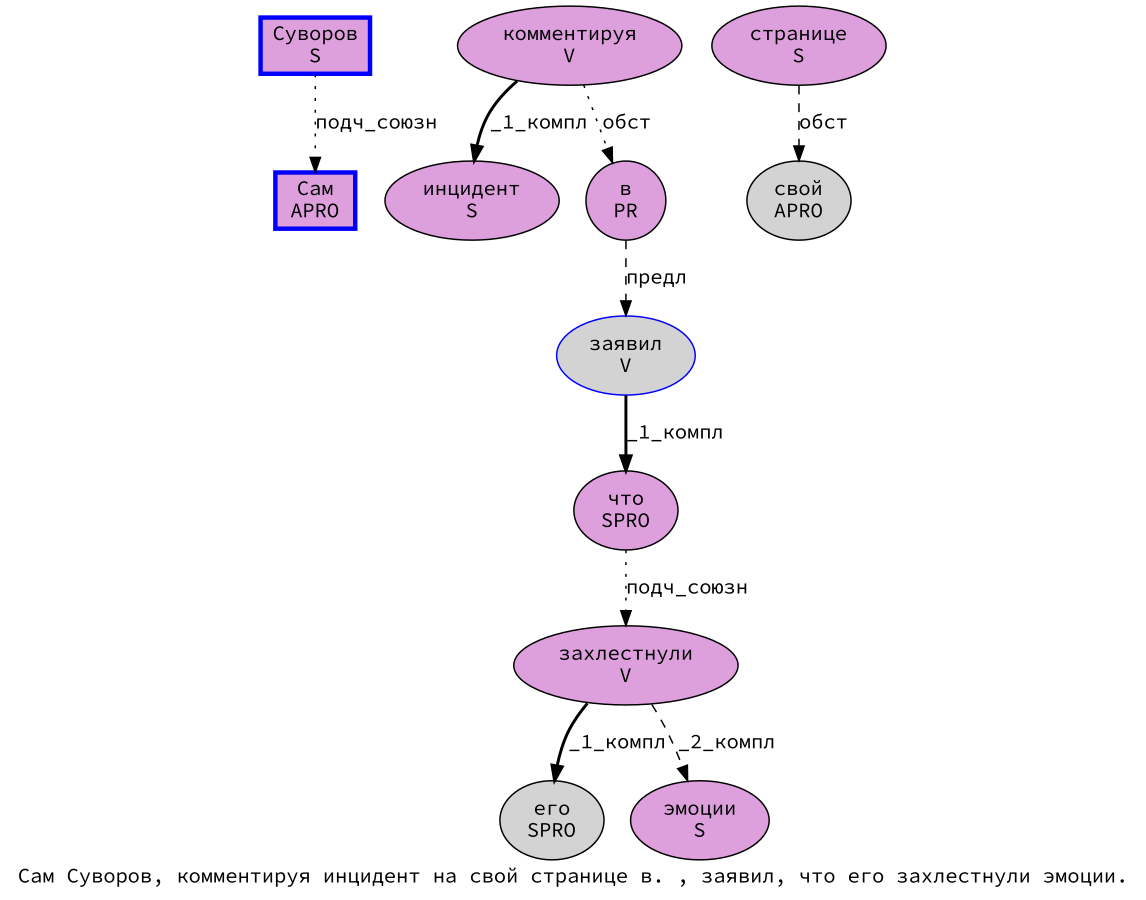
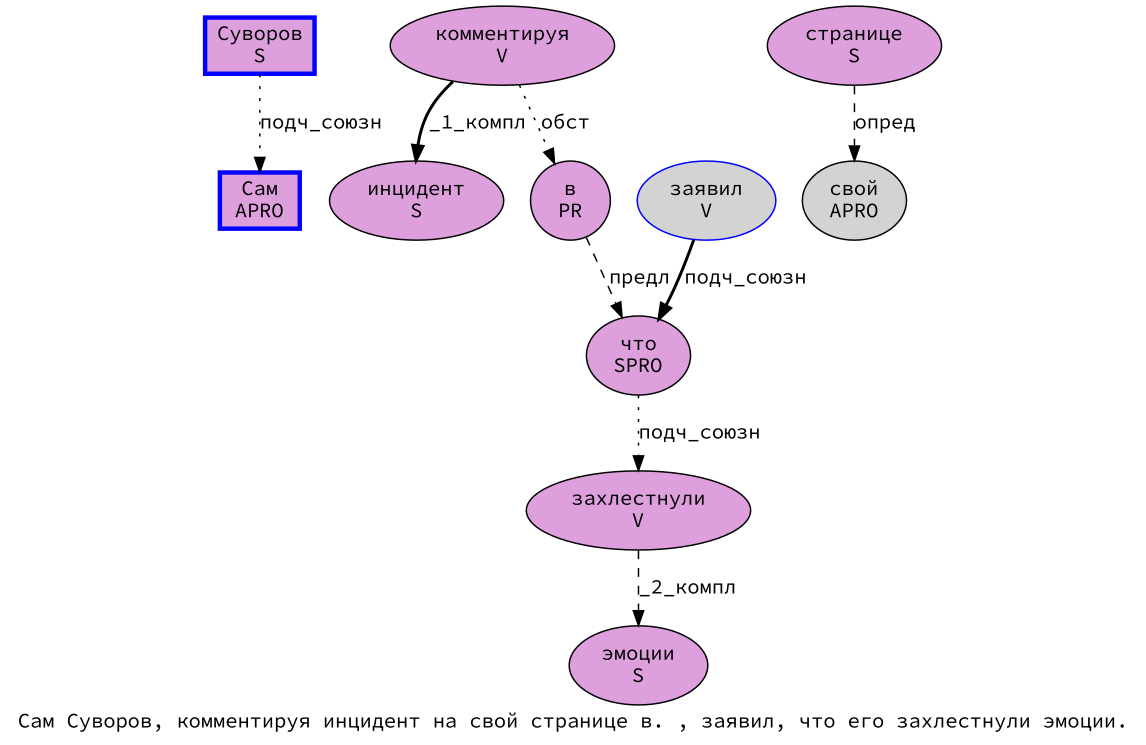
edge "странице S" -> "свой APRO": label "обст" -> "опред"
edge "в PR" -> "заявил V": now "в PR" -> "что SPRO"
edge "заявил V" -> "что SPRO": label "_1_компл" -> "подч_союзн"
node "его SPRO": removed
